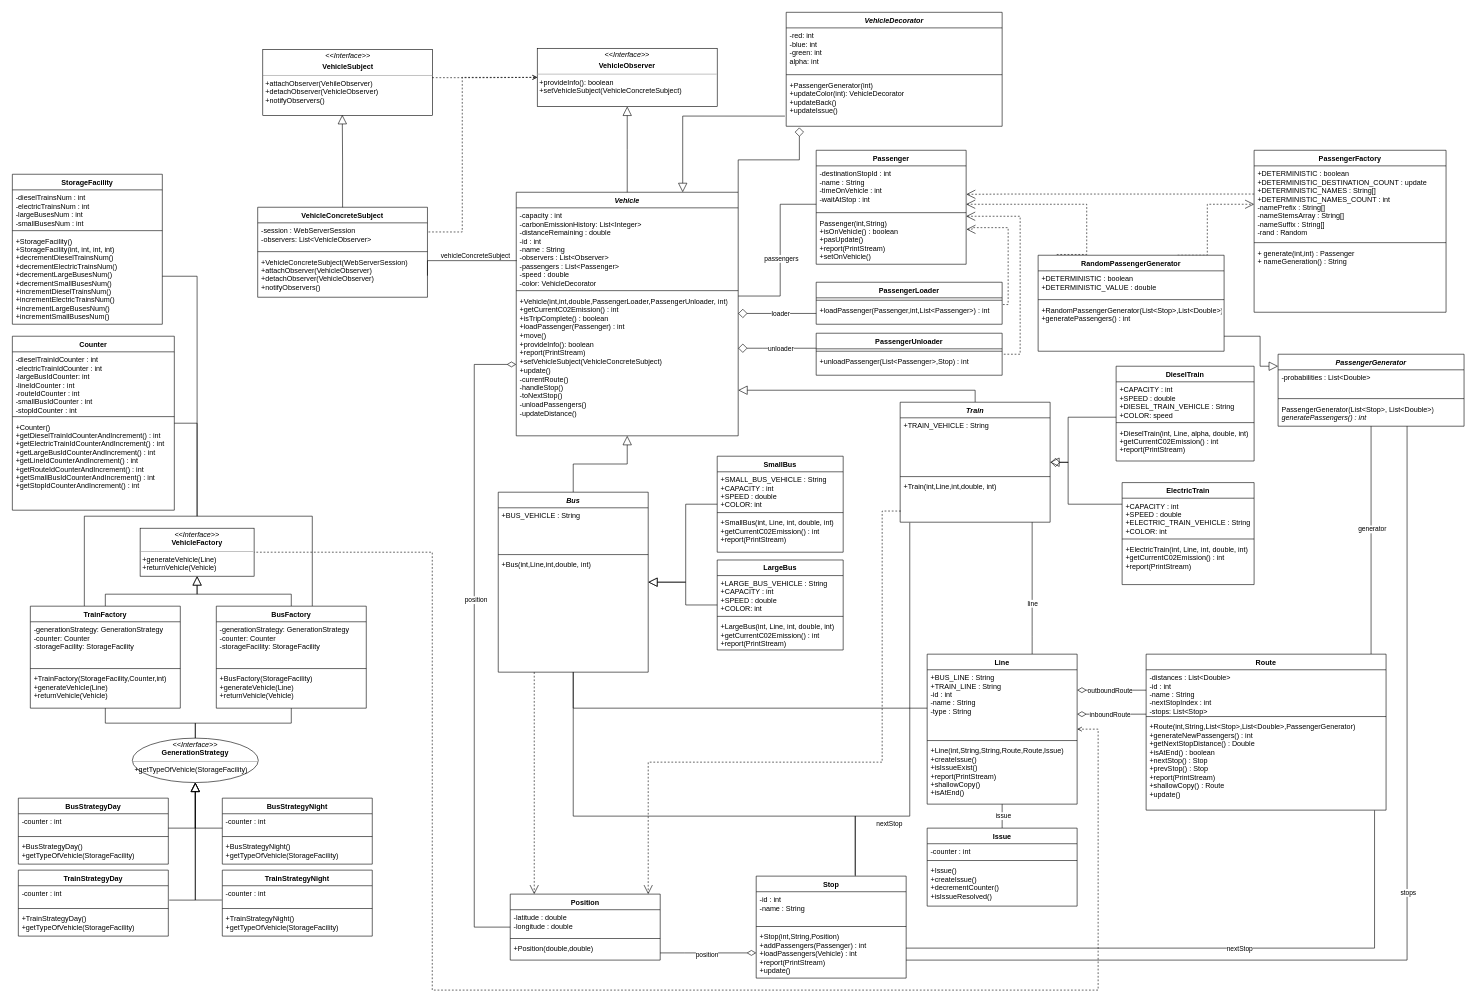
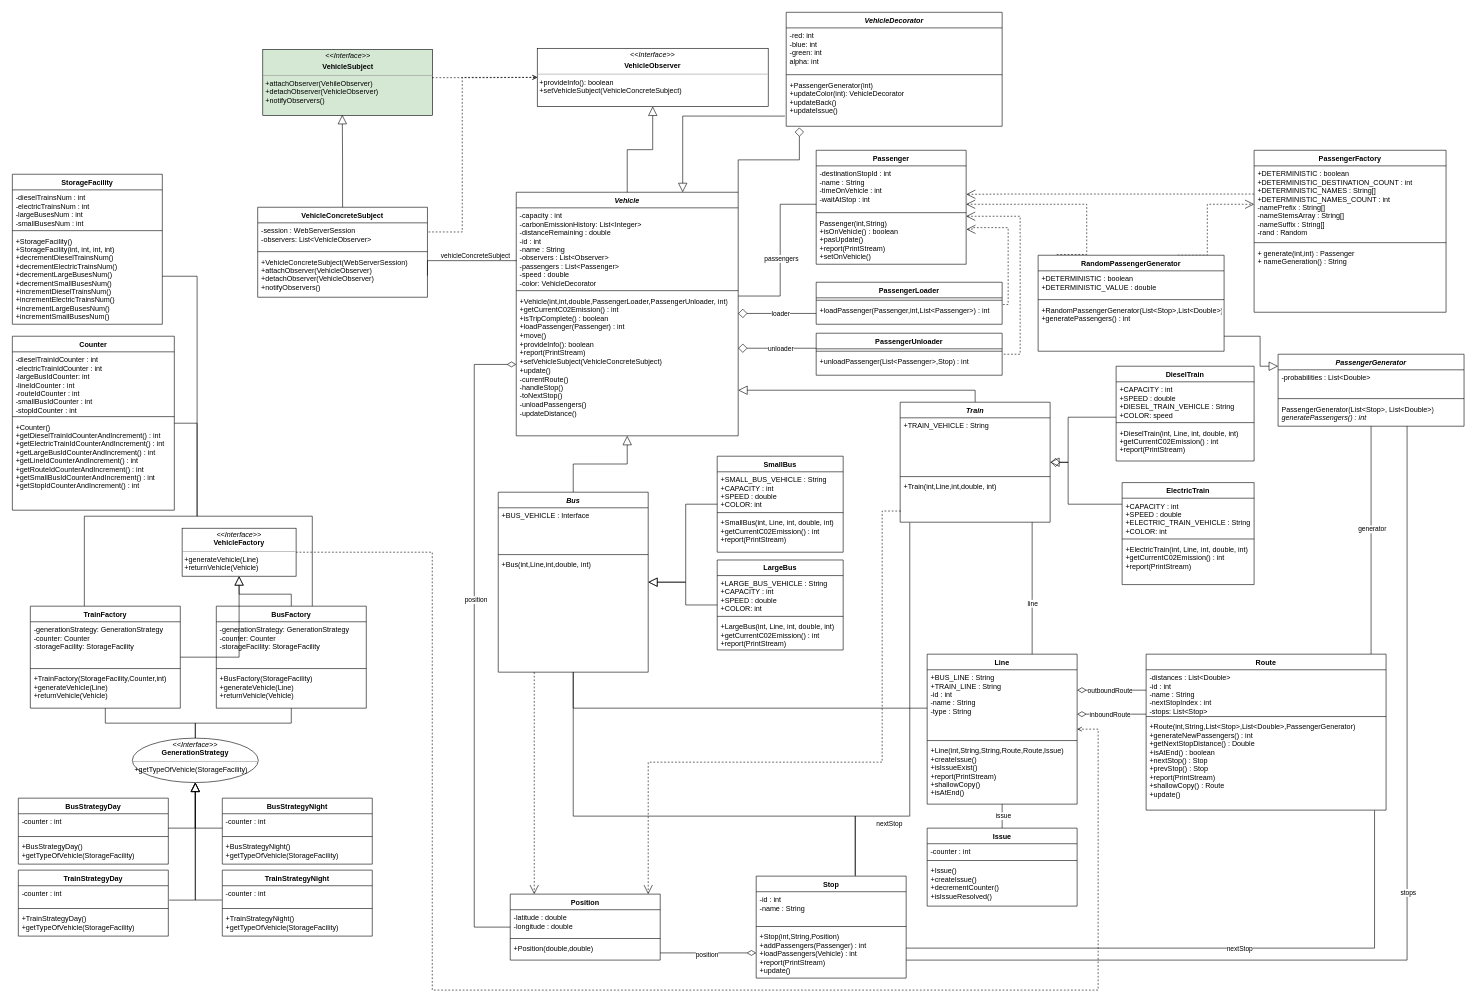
node "<<Interface>> VehicleObserver +provideInfo(): boolean +setVehicleSubject(VehicleConcreteSubject)": size 180x58 -> 231x58
node "<<Interface>> VehicleSubject +attachObserver(VehileObserver) +detachObserver(VehicleObserver) +notifyObservers()": fillcolor #ffffff -> #d5e8d4
node "+DETERMINISTIC : boolean +DETERMINISTIC_DESTINATION_COUNT : update +DETERMINISTIC_NAMES : String[] +DETERMINISTIC_NAMES_COUNT : int -namePrefix : String[] -nameStemsArray : String[] -nameSuffix : String[] -rand : Random": label "+DETERMINISTIC : boolean +DETERMINISTIC_DESTINATION_COUNT : update +DETERMINISTIC_NAMES : String[] +DETERMINISTIC_NAMES_COUNT : int -namePrefix : String[] -nameStemsArray : String[] -nameSuffix : String[] -rand : Random" -> "+DETERMINISTIC : boolean +DETERMINISTIC_DESTINATION_COUNT : int +DETERMINISTIC_NAMES : String[] +DETERMINISTIC_NAMES_COUNT : int -namePrefix : String[] -nameStemsArray : String[] -nameSuffix : String[] -rand : Random"
node "+DieselTrain(int, Line, alpha, double, int) +getCurrentC02Emission() : int +report(PrintStream)": label "+DieselTrain(int, Line, alpha, double, int) +getCurrentC02Emission() : int +report(PrintStream)" -> "+DieselTrain(int, Line, int, double, int) +getCurrentC02Emission() : int +report(PrintStream)"
node "+BUS_VEHICLE : String": label "+BUS_VEHICLE : String" -> "+BUS_VEHICLE : Interface"
node "<<Interface>> VehicleFactory +generateVehicle(Line) +returnVehicle(Vehicle)": moved (197, 552) -> (239, 552)
